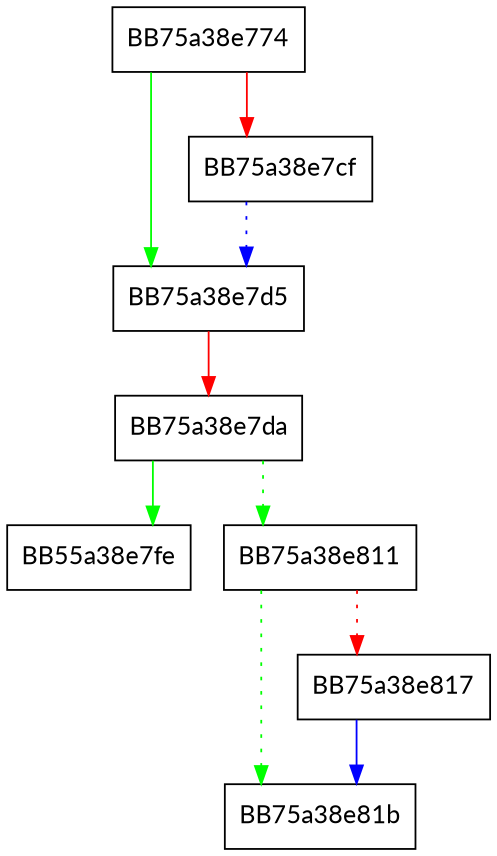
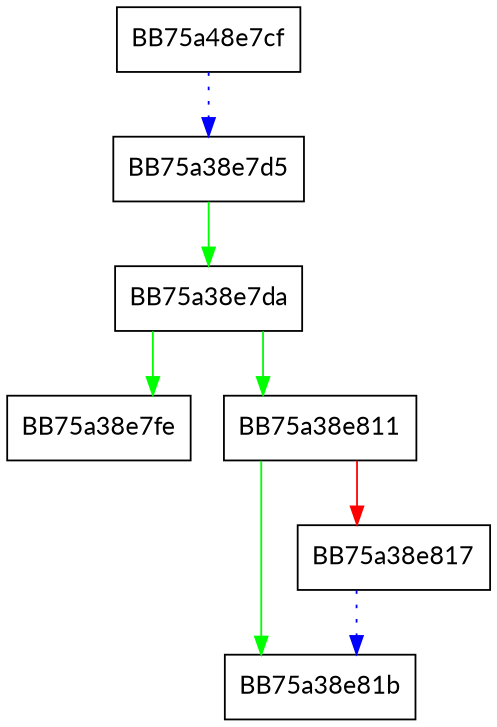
node "BB75a38e774": removed
node "BB75a38e7cf": label "BB75a38e7cf" -> "BB75a48e7cf"
edge "BB75a38e7d5" -> "BB75a38e7da": color red -> green
edge "BB75a38e7da" -> "BB75a38e811": style dotted -> solid
node "BB55a38e7fe": label "BB55a38e7fe" -> "BB75a38e7fe"
edge "BB75a38e811" -> "BB75a38e817": style dotted -> solid
edge "BB75a38e811" -> "BB75a38e81b": style dotted -> solid
edge "BB75a38e817" -> "BB75a38e81b": style solid -> dotted
